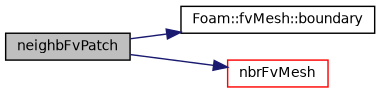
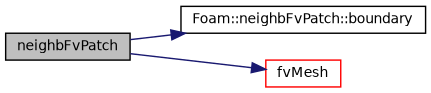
node "Foam::fvMesh::boundary": label "Foam::fvMesh::boundary" -> "Foam::neighbFvPatch::boundary"
node "nbrFvMesh": label "nbrFvMesh" -> "fvMesh"
